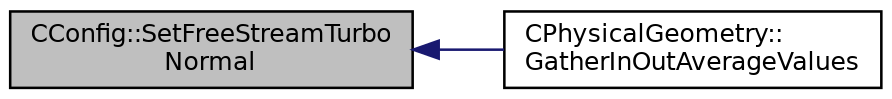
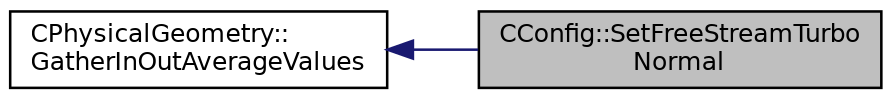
edge "CPhysicalGeometry:: GatherInOutAverageValues" -> "CConfig::SetFreeStreamTurbo Normal": reversed
